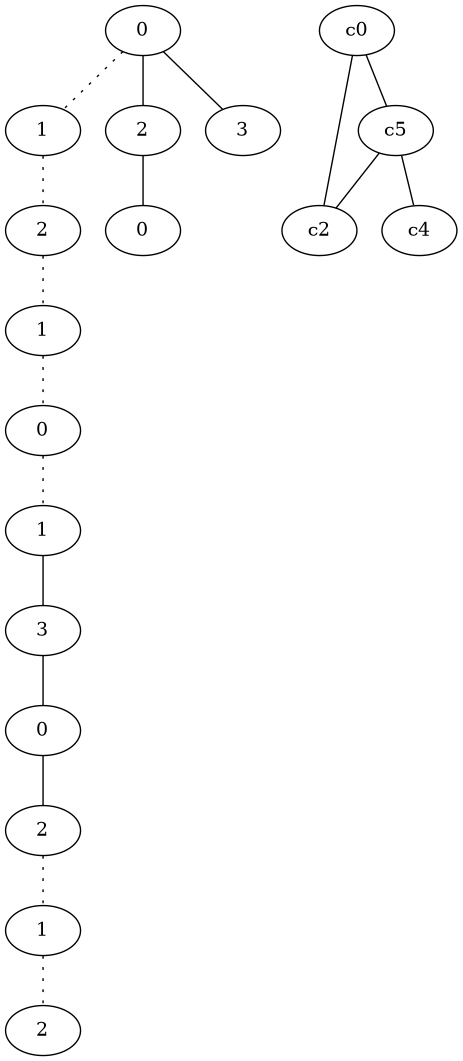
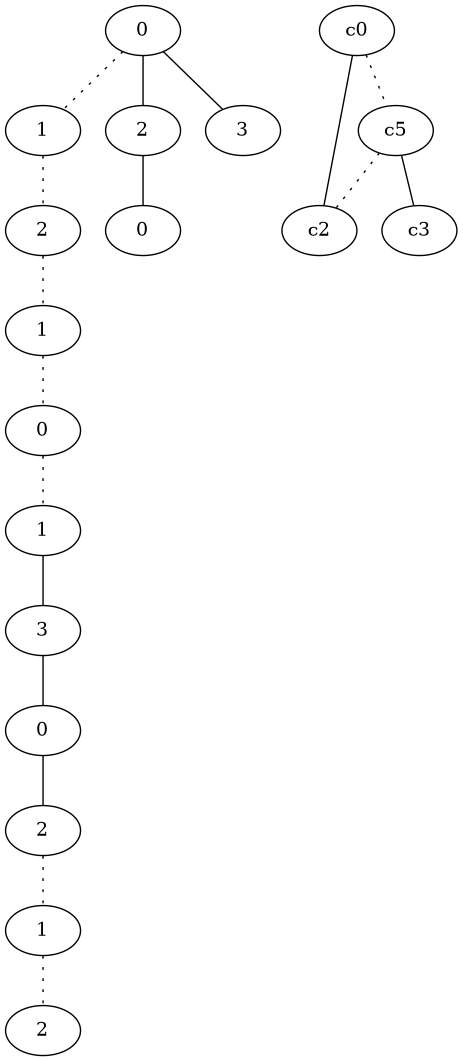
edge "c0" -- "c5": style solid -> dotted
edge "c5" -- "c2": style solid -> dotted
node "c4": label "c4" -> "c3"
